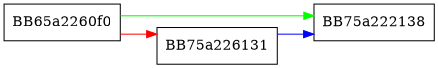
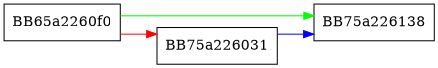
node "BB75a222138": label "BB75a222138" -> "BB75a226138"
node "BB75a226131": label "BB75a226131" -> "BB75a226031"
